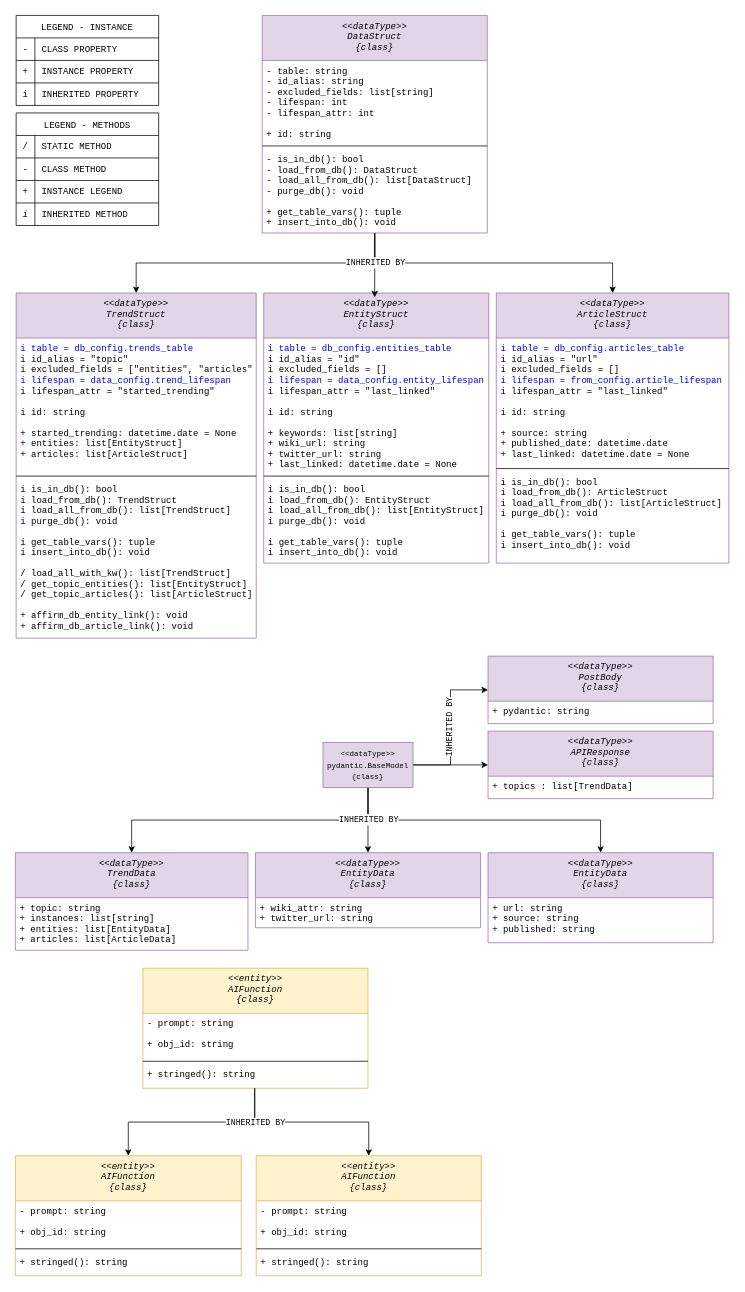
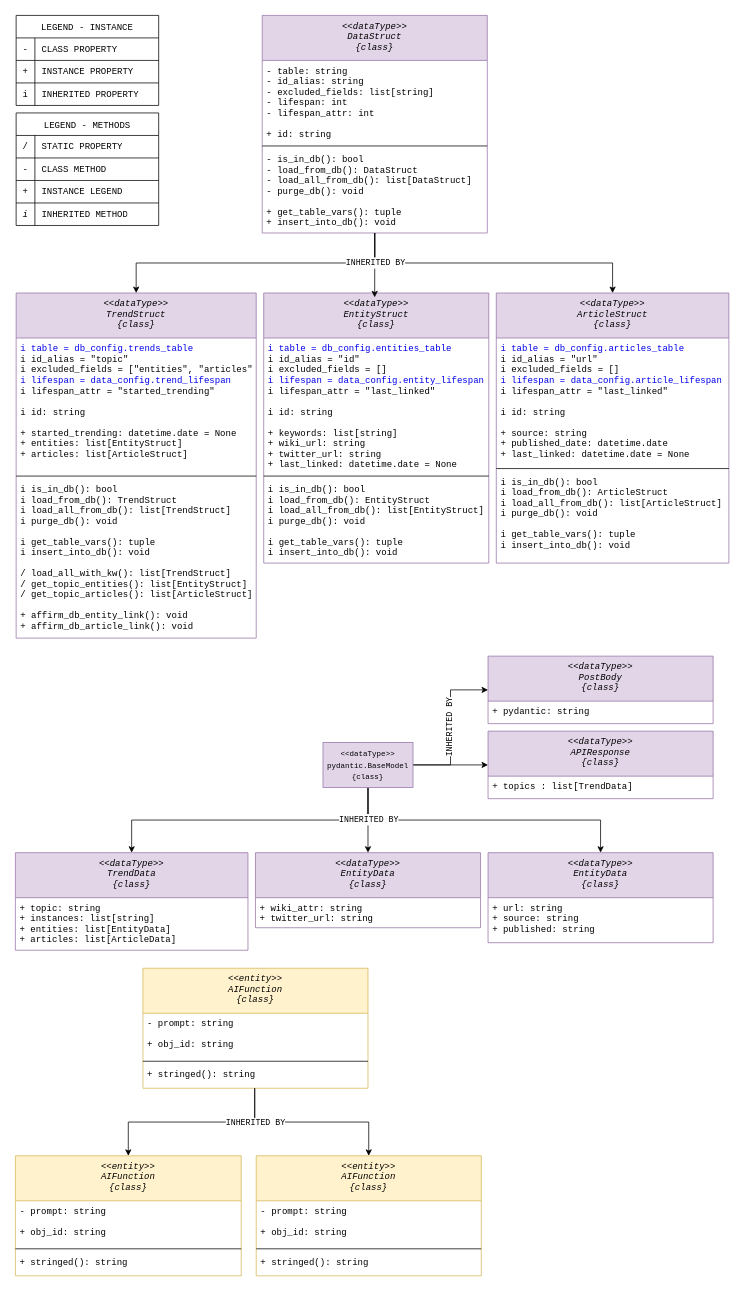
node "STATIC METHOD": label "STATIC METHOD" -> "STATIC PROPERTY"
node "i lifespan = from_config.article_lifespan": label "i lifespan = from_config.article_lifespan" -> "i lifespan = data_config.article_lifespan"
